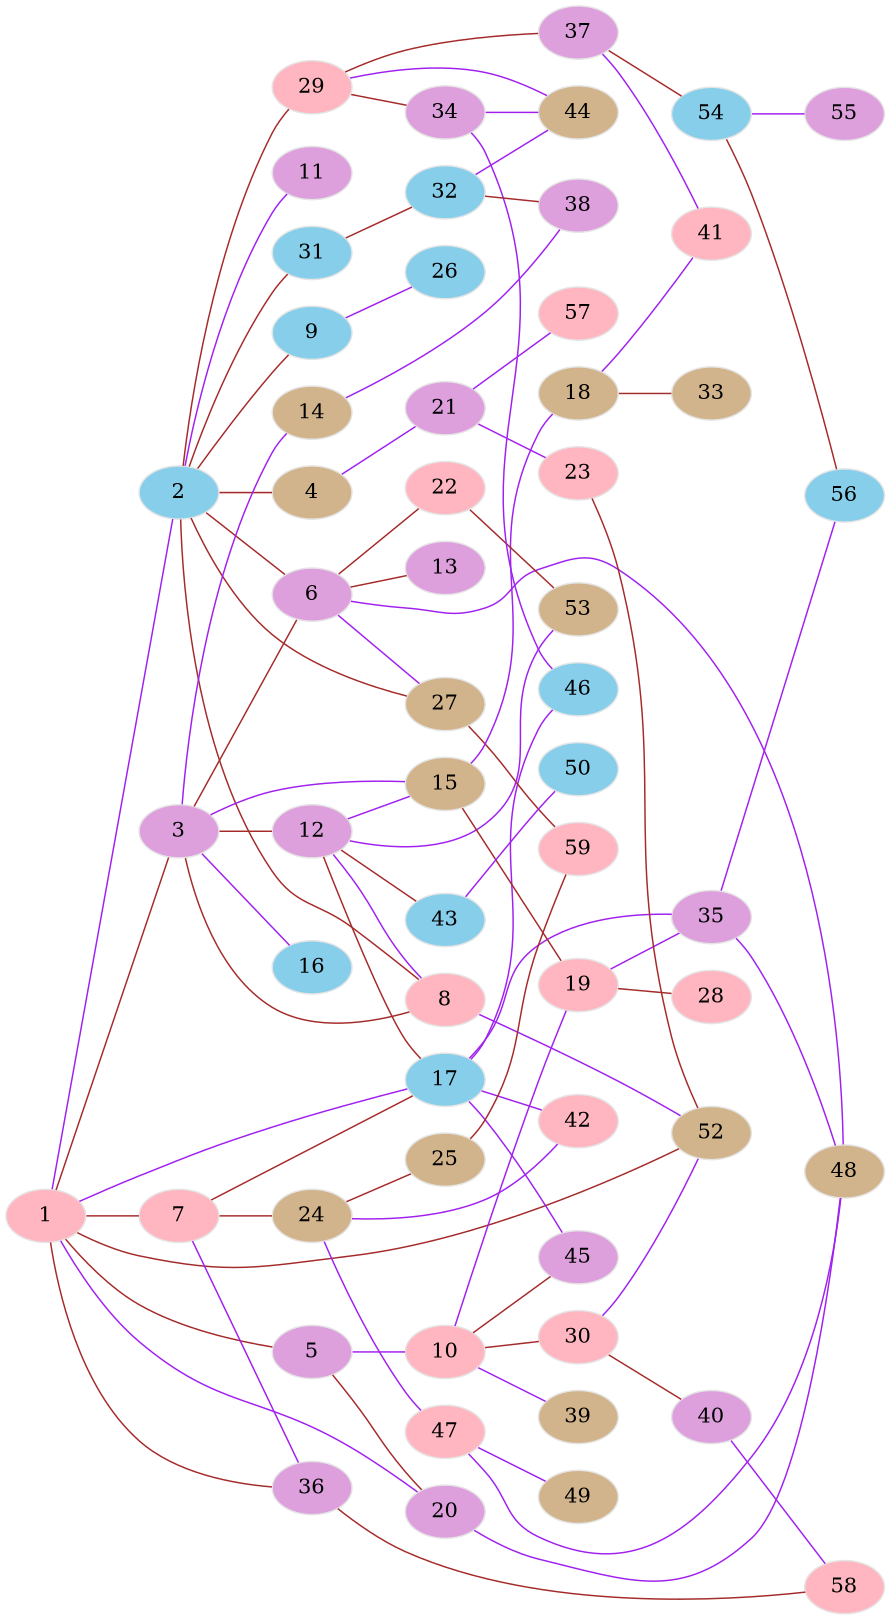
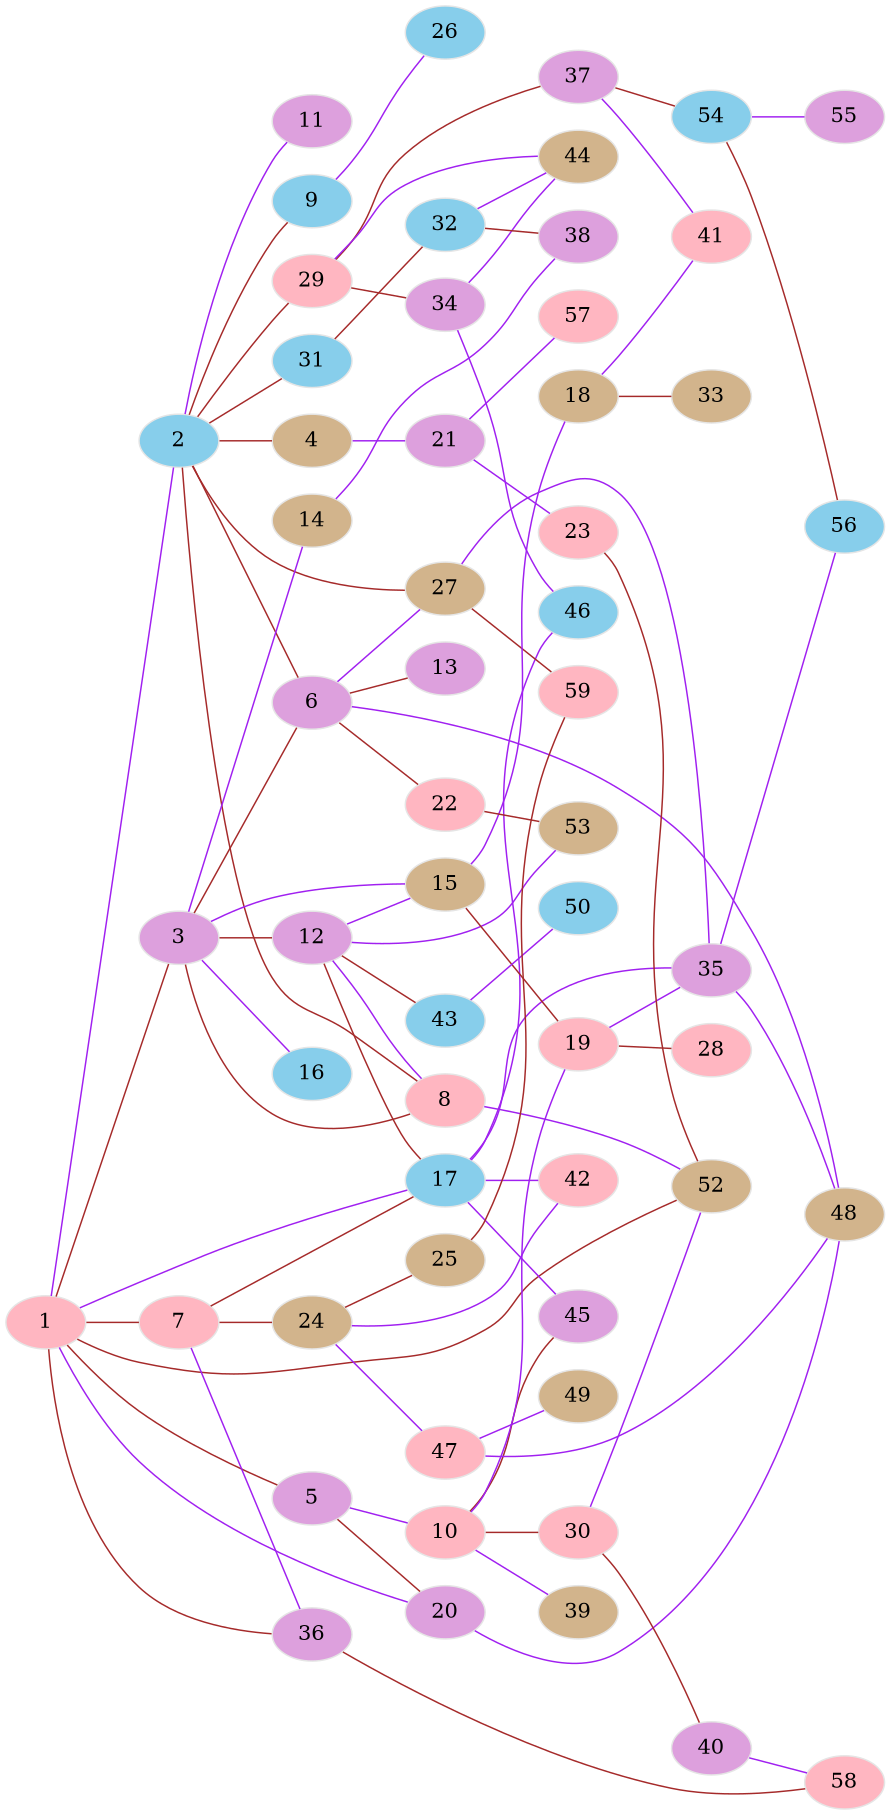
edge "27" -- "35": added
